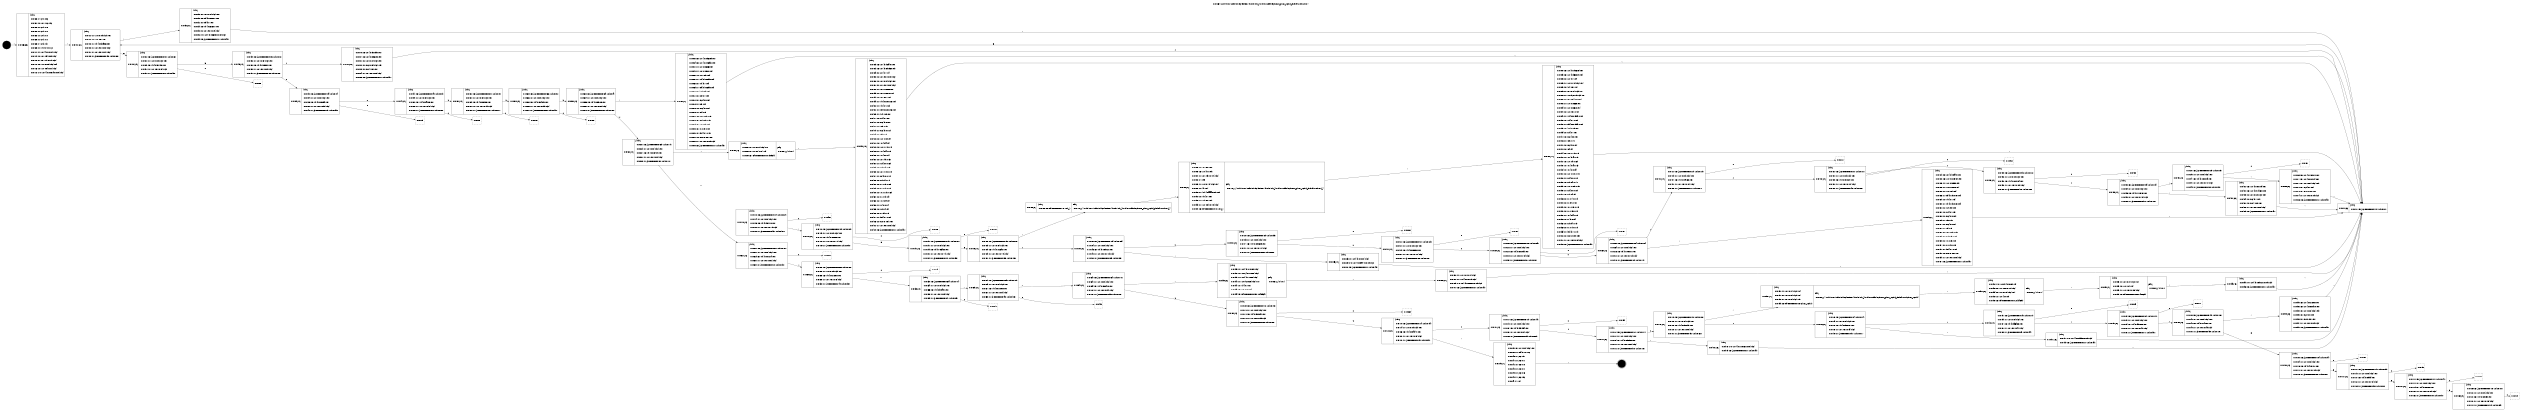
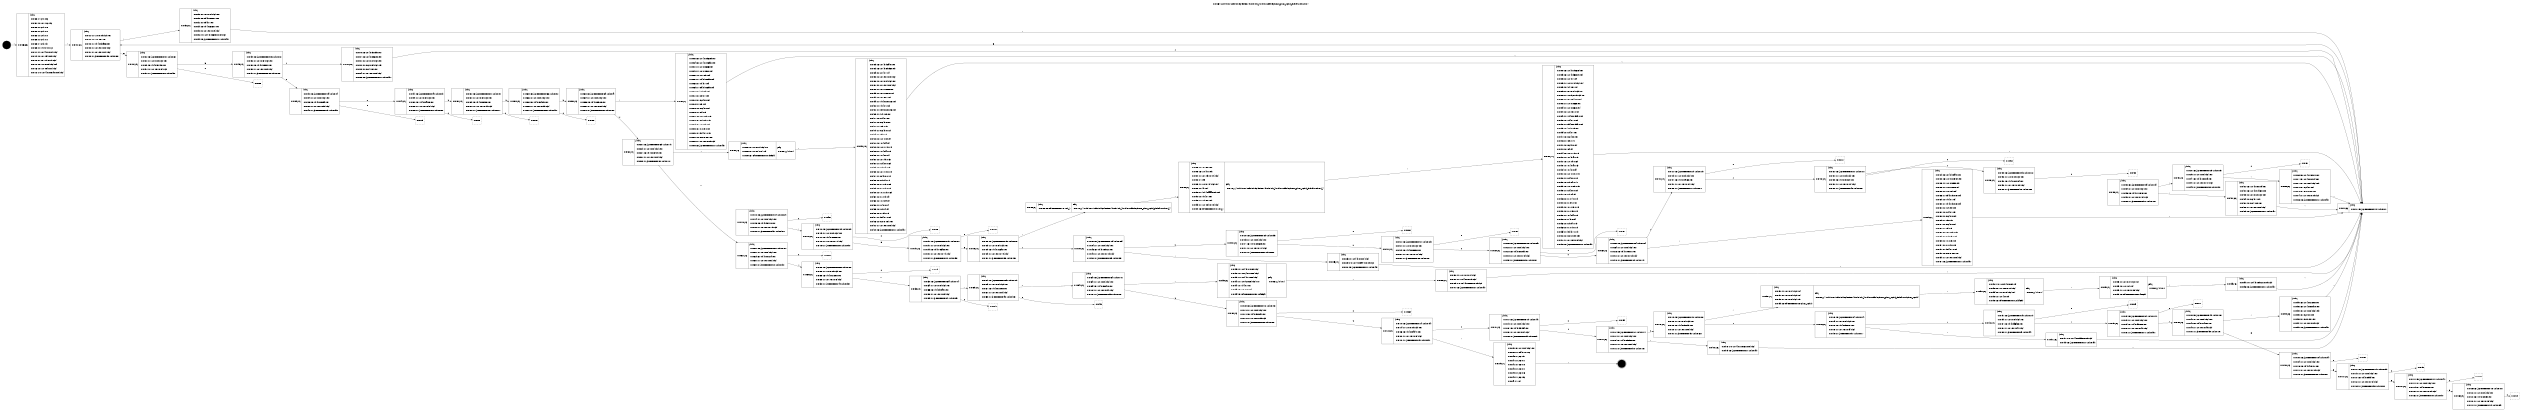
edge "0x4018ae [28]" -> "0x4018ca [28]": removed, label "2"
